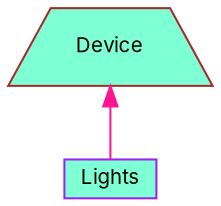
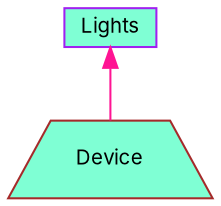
edge "Lights" -> "Device": reversed
